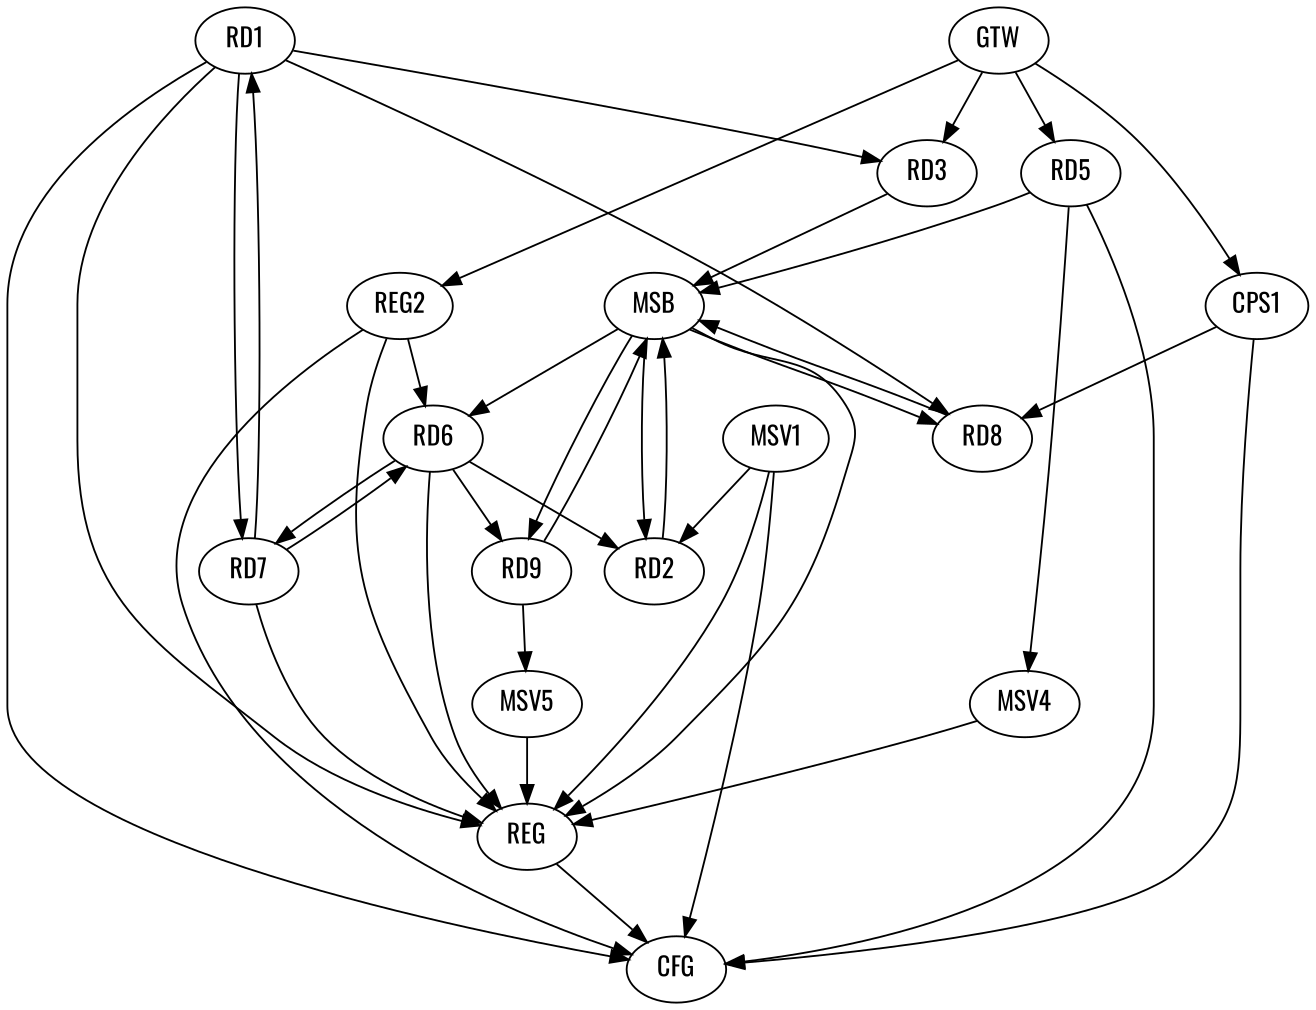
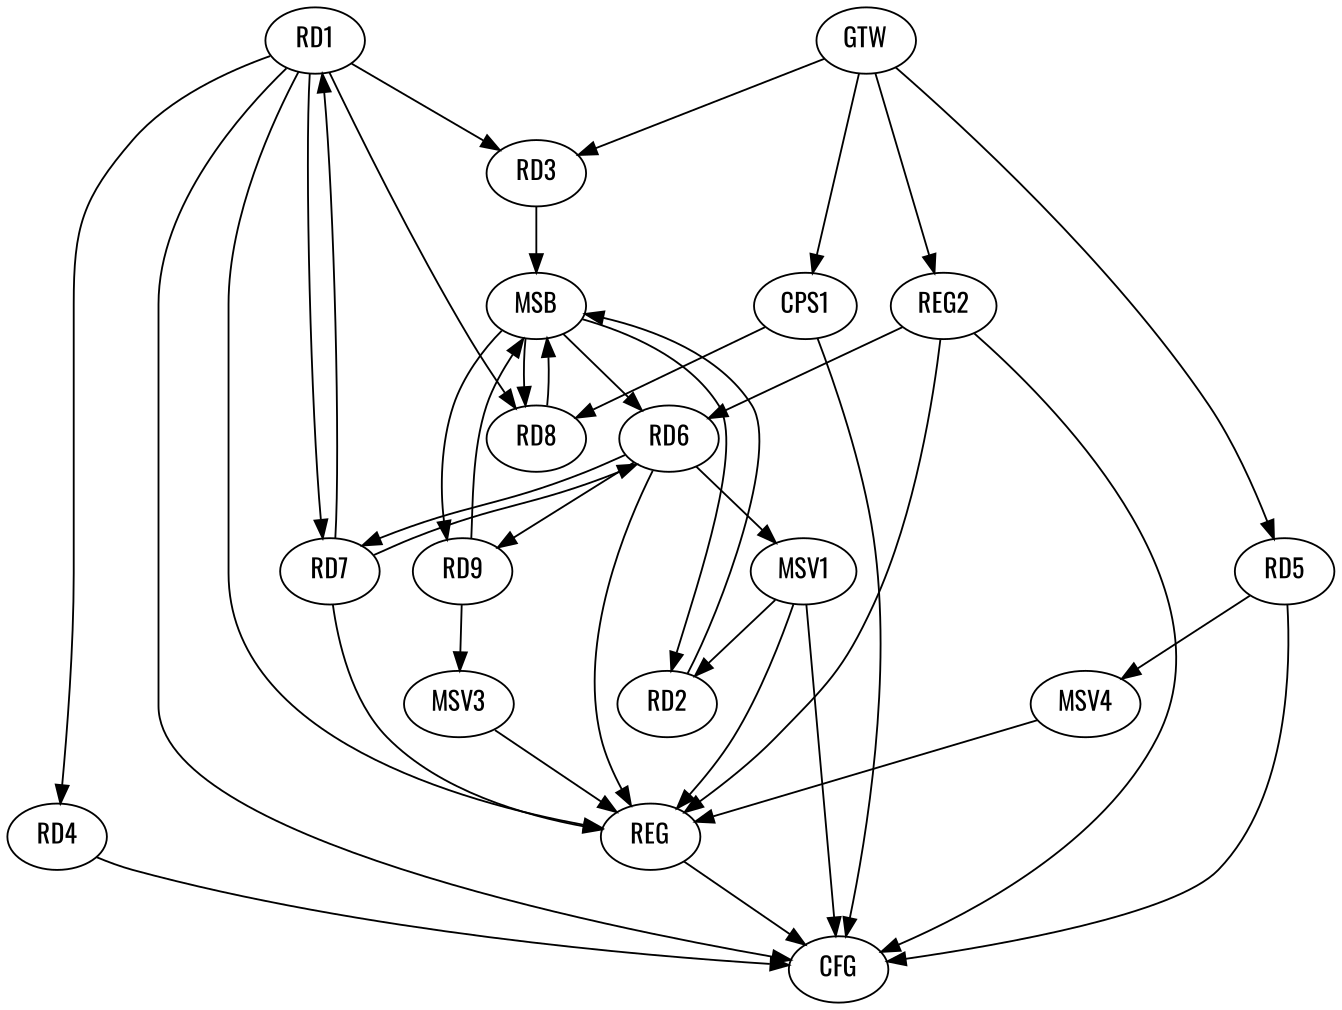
edge "RD5" -> "MSB": removed
edge "RD6" -> "RD2": now "RD6" -> "MSV1"
edge "MSB" -> "REG": removed
node "MSV5": label "MSV5" -> "MSV3"
node "RD4": added
